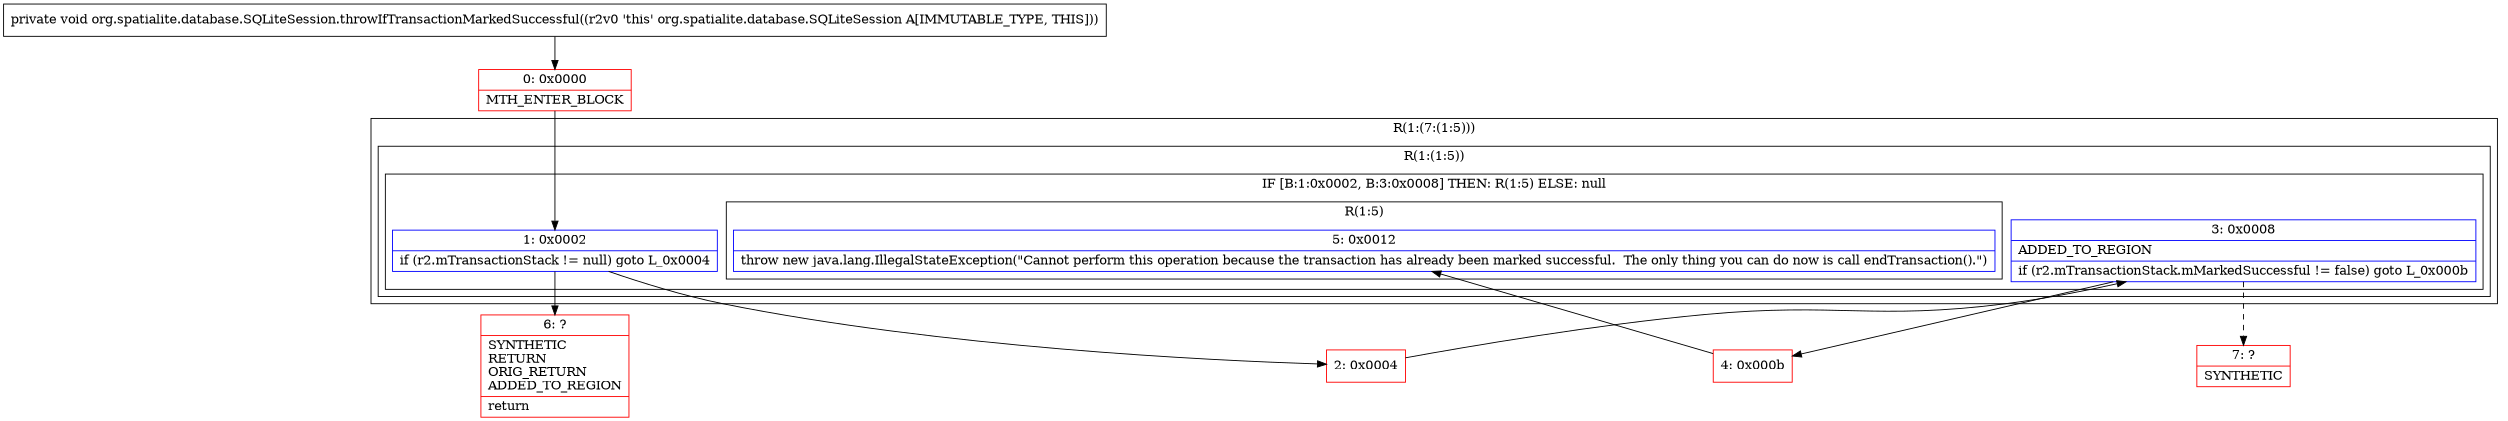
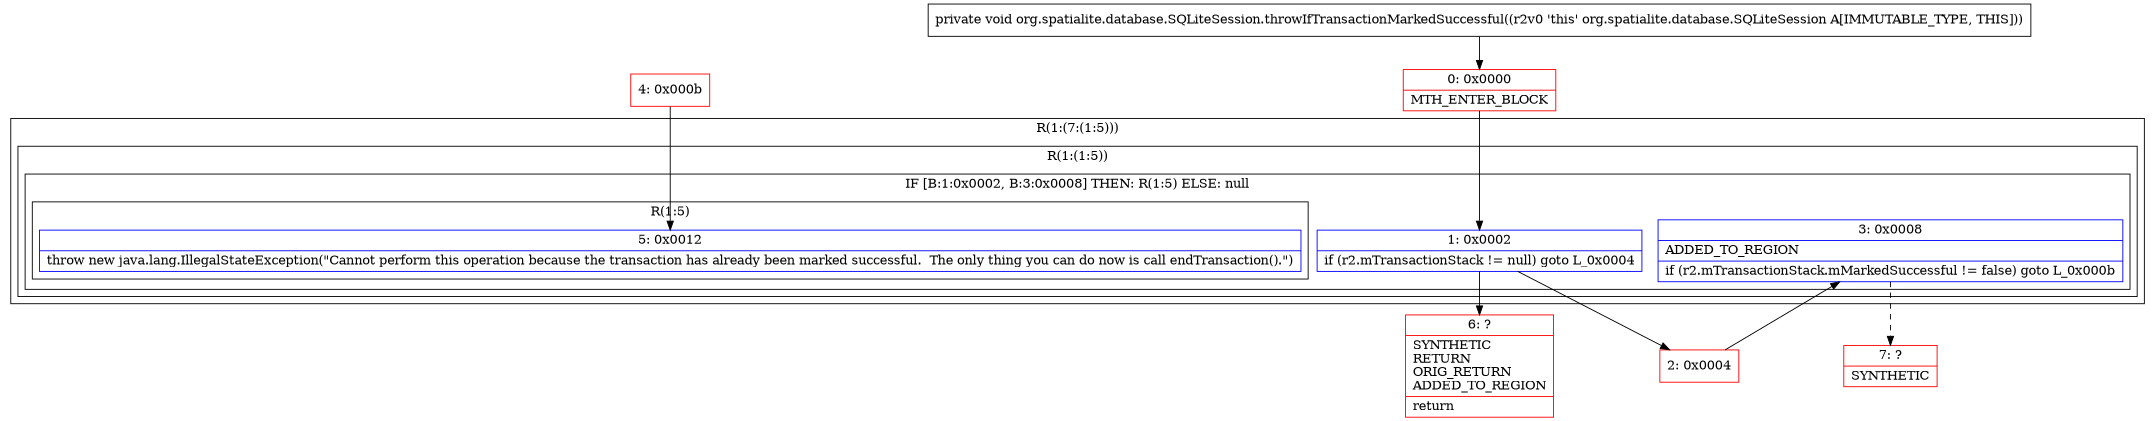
edge "3: 0x0008" -> "4: 0x000b": removed
